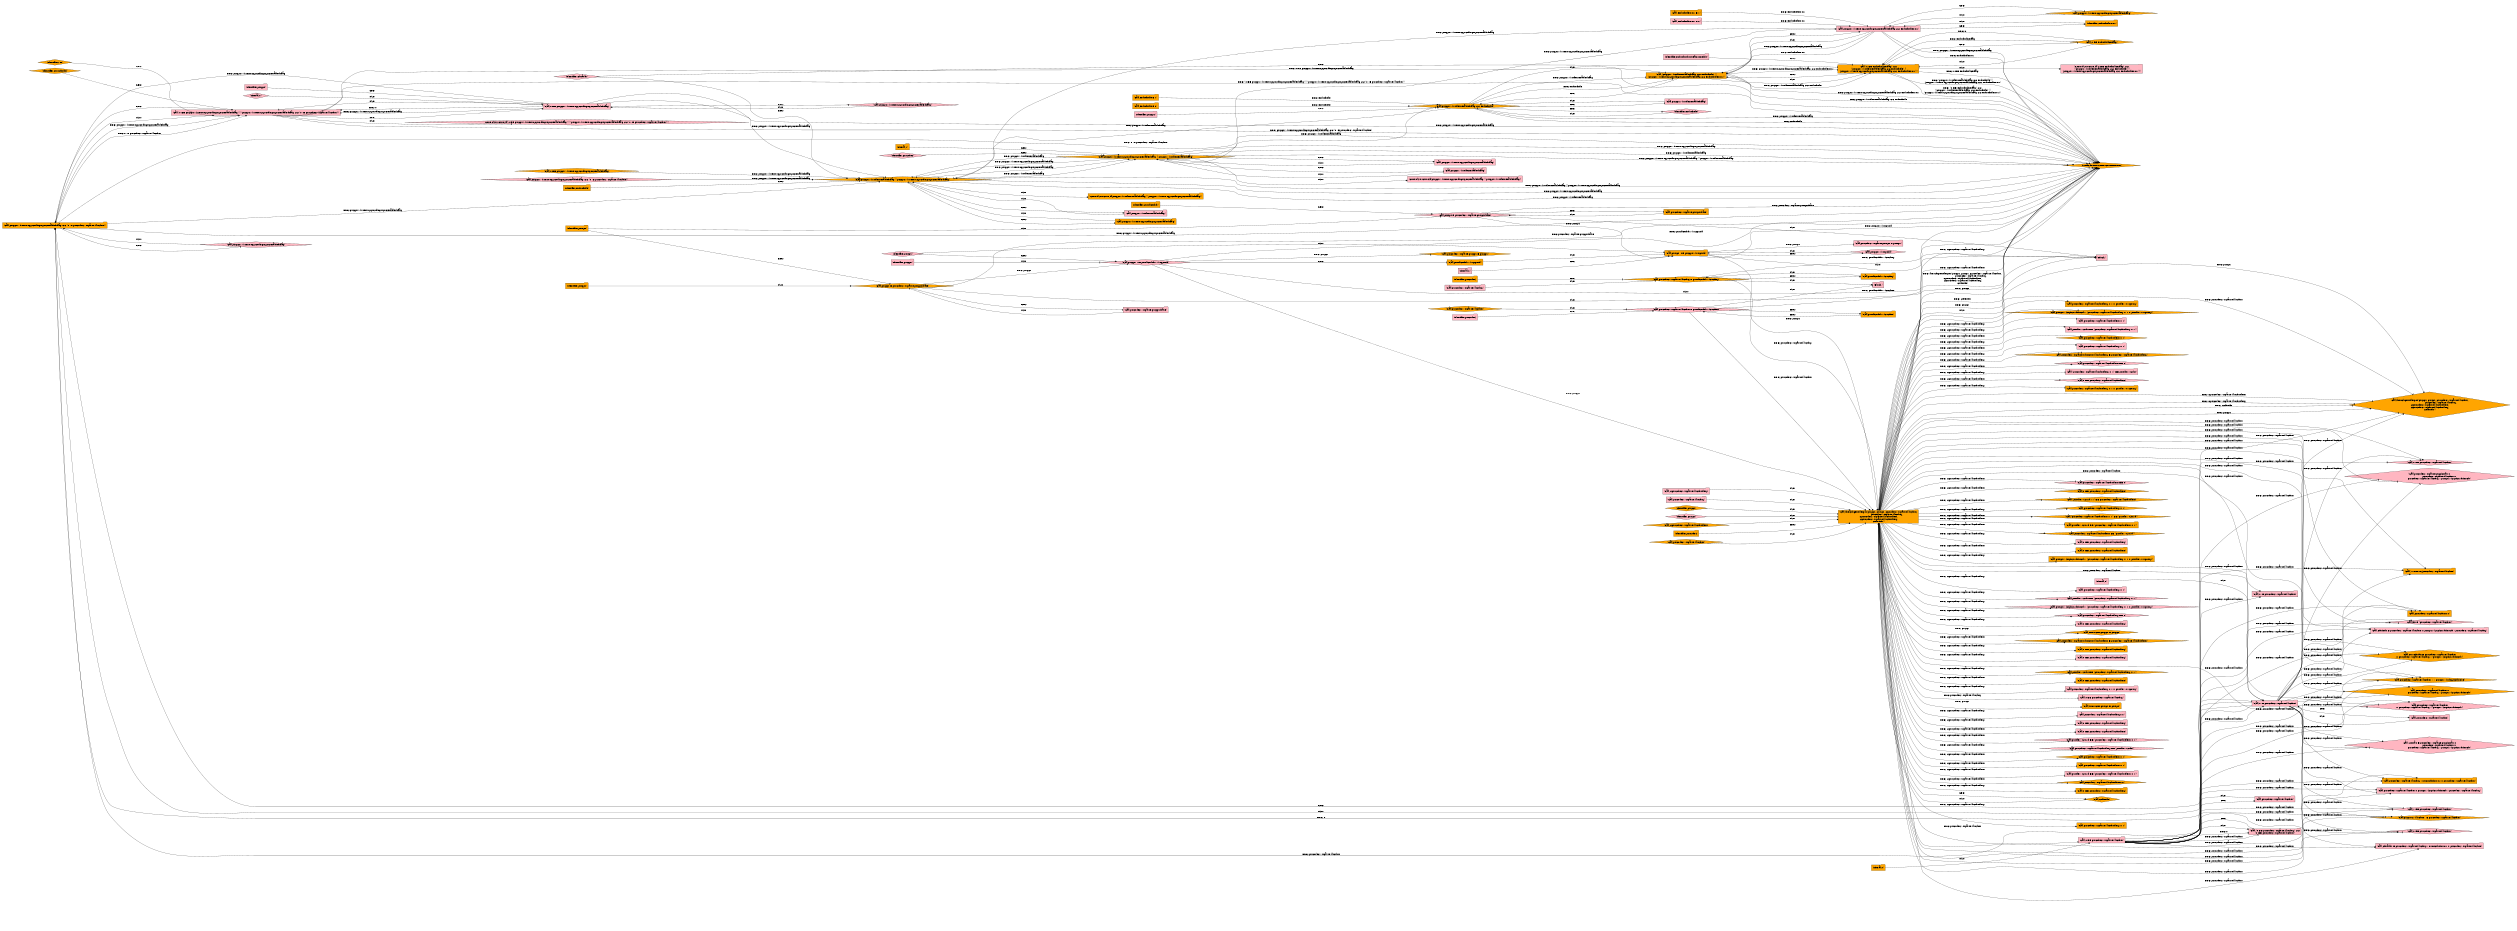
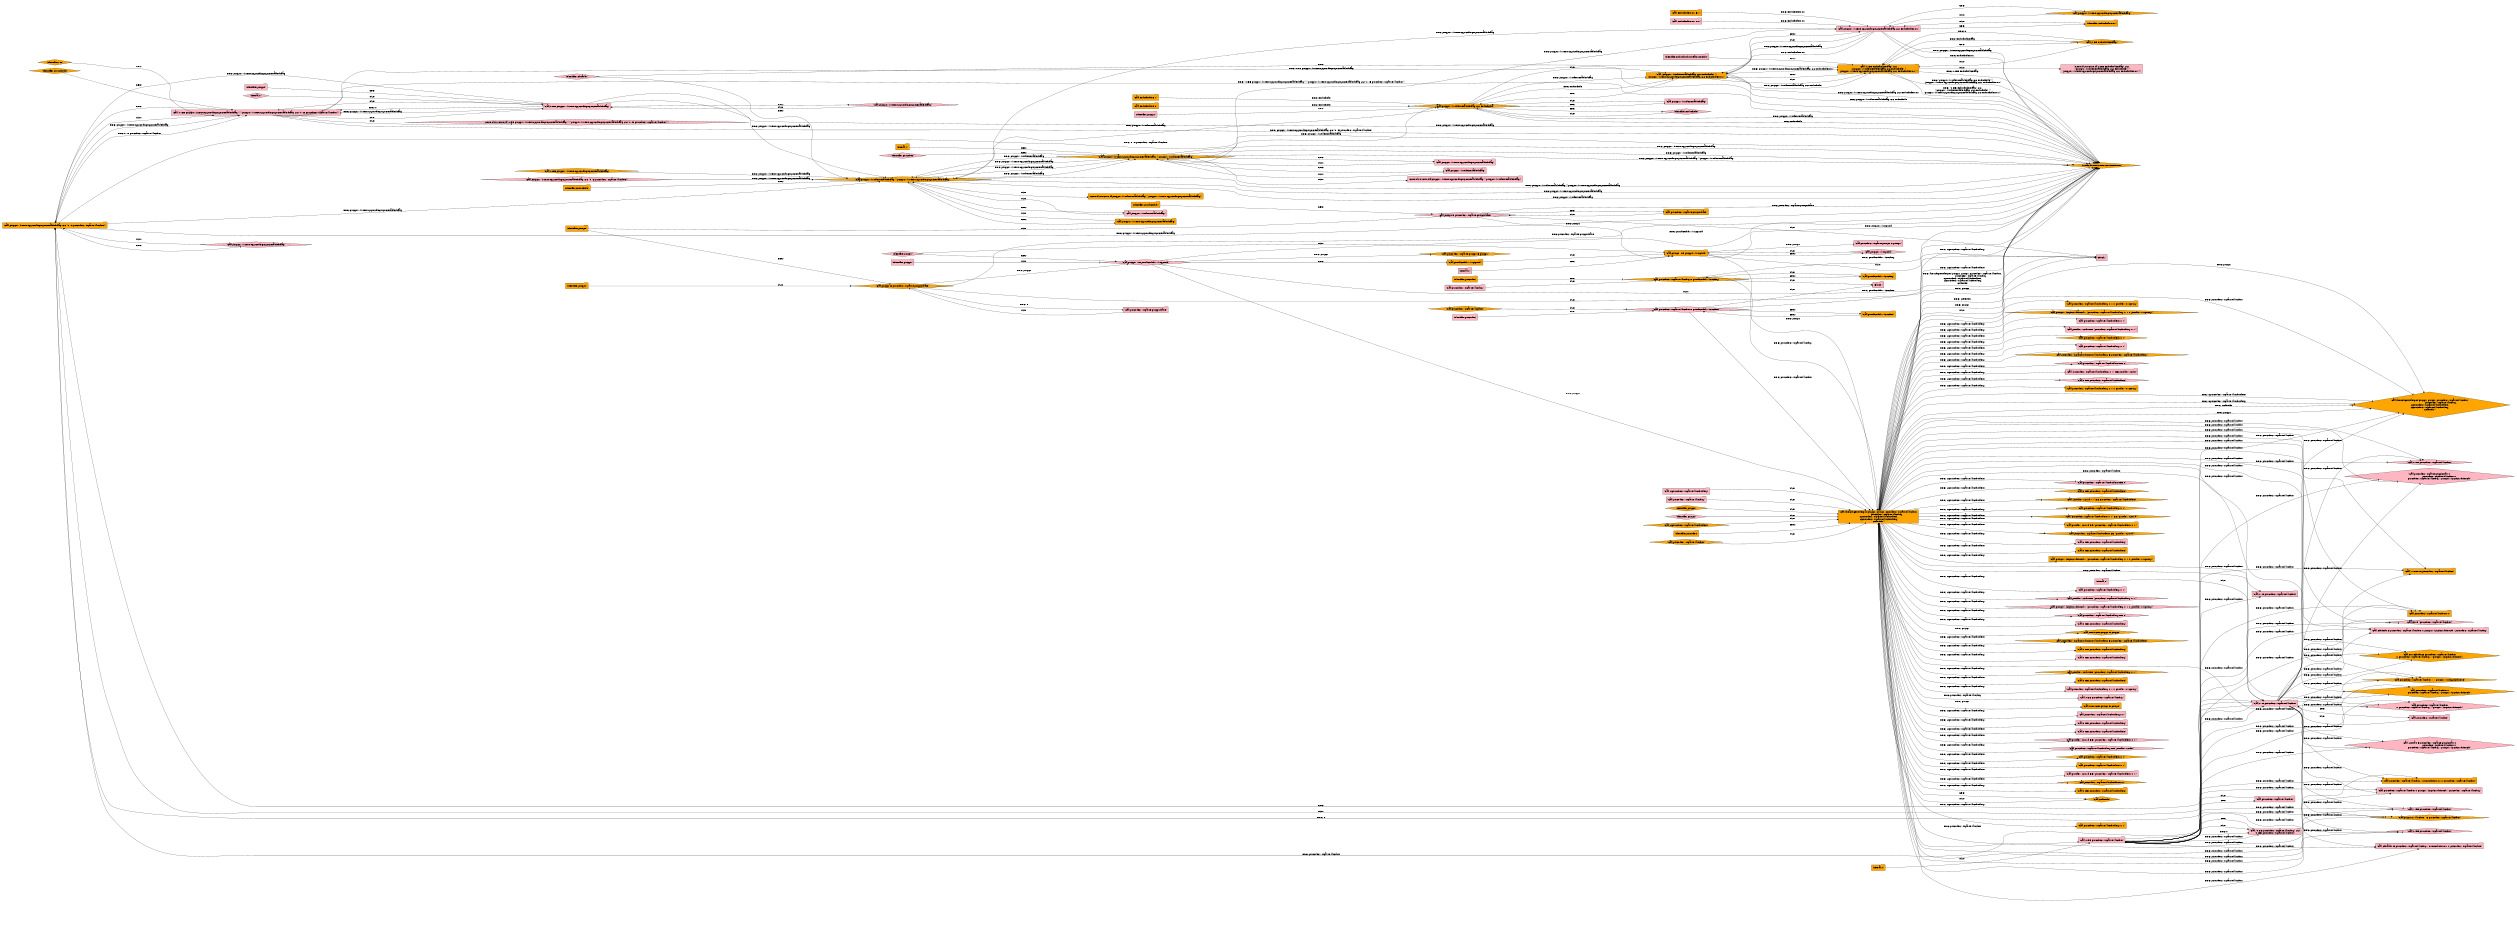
edge "(Call,ps_pps = ps_codec->s_parse.ps_pps_base)" -> "(Call,ps_codec->s_parse.ps_pps_base)": label "CFG: " -> "DDG: 0"
